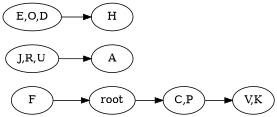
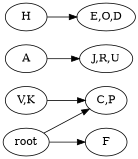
edge "E,O,D" -> "H": reversed
edge "J,R,U" -> "A": reversed
edge "F" -> "root": reversed
edge "C,P" -> "V,K": reversed
